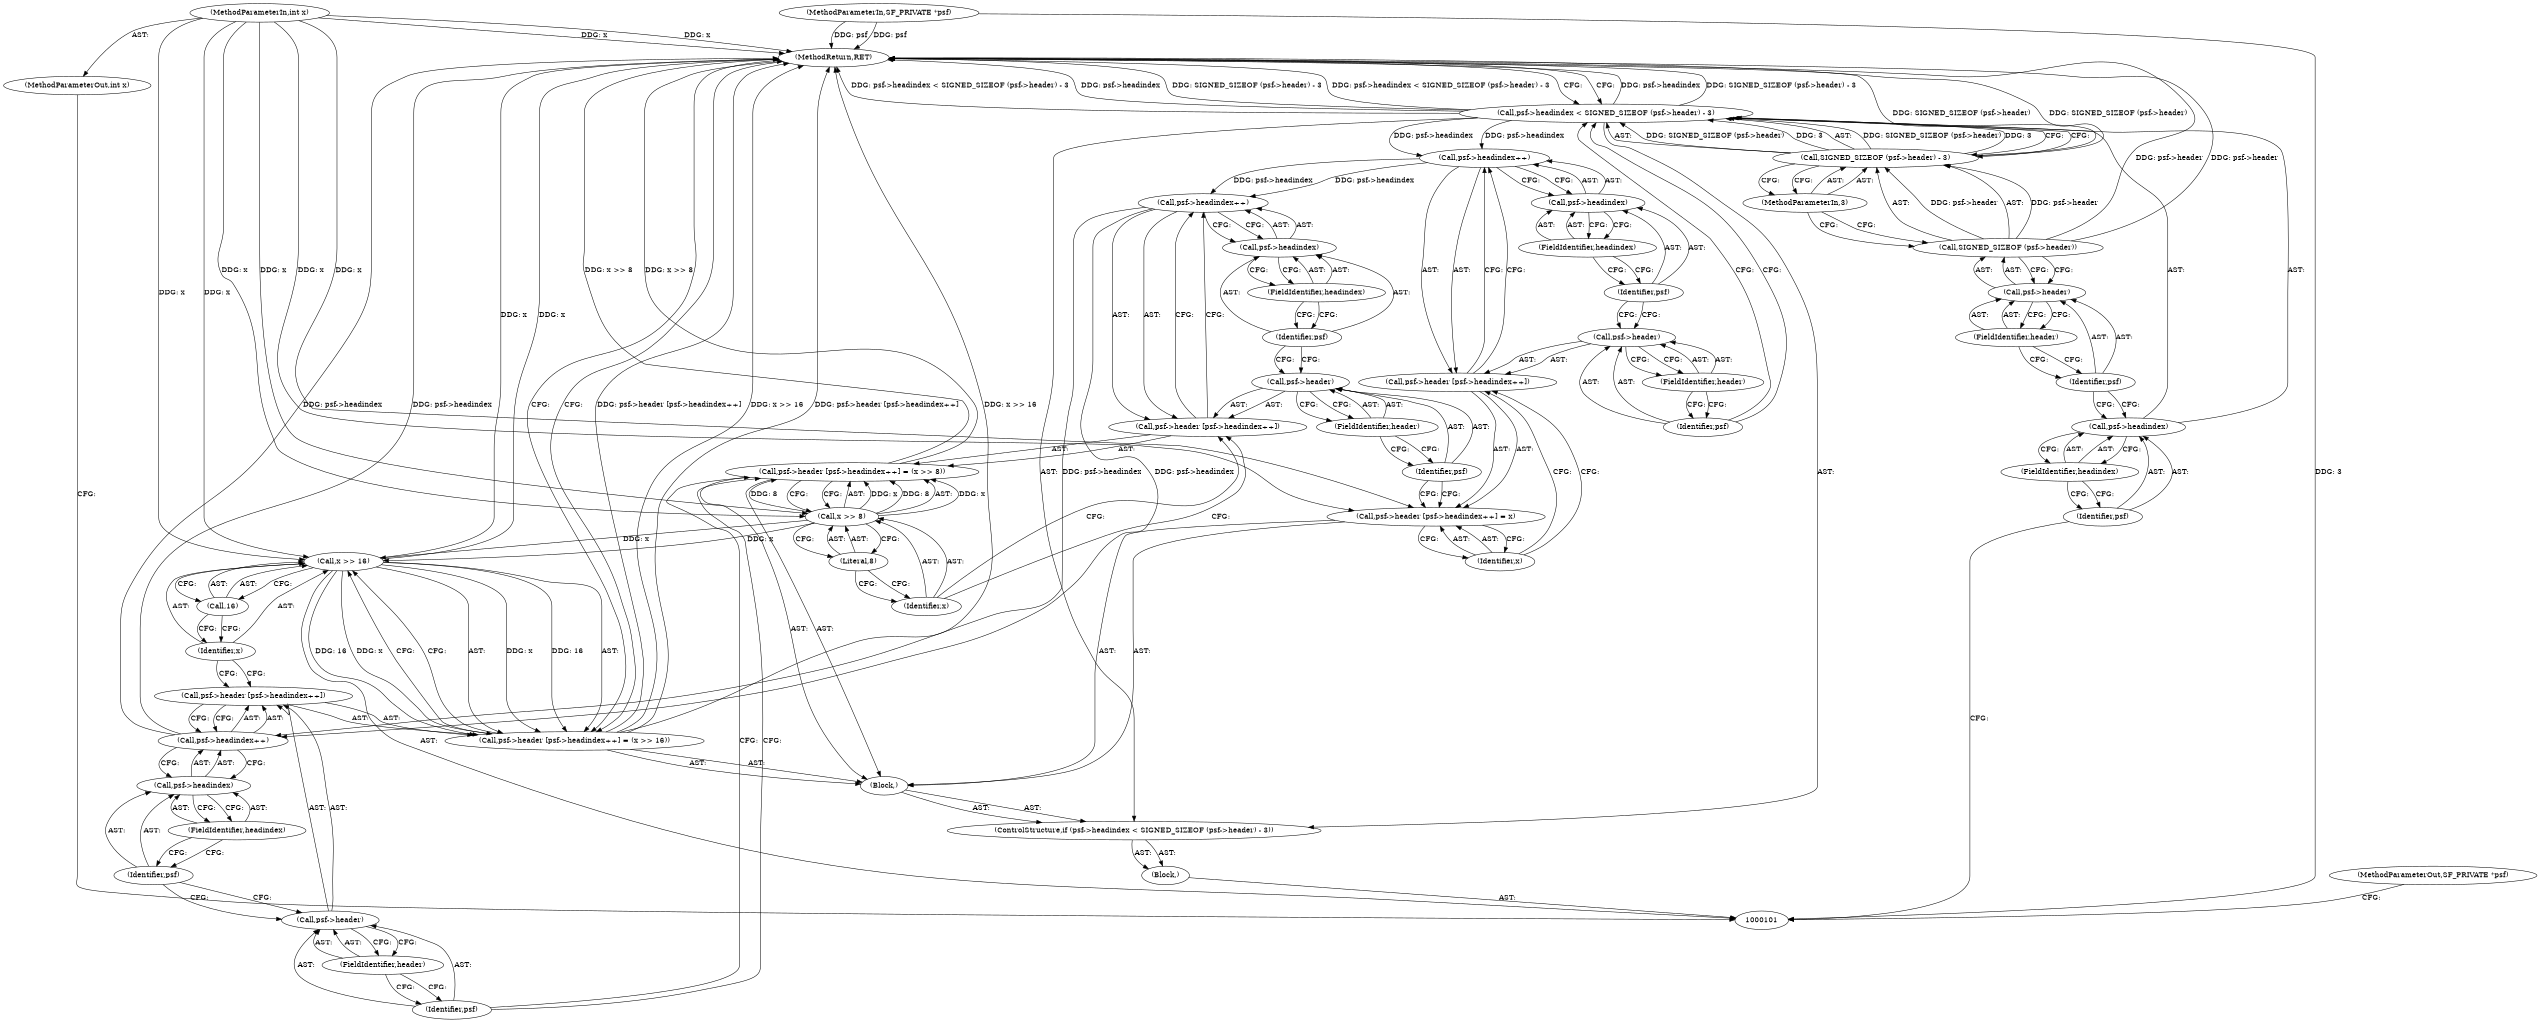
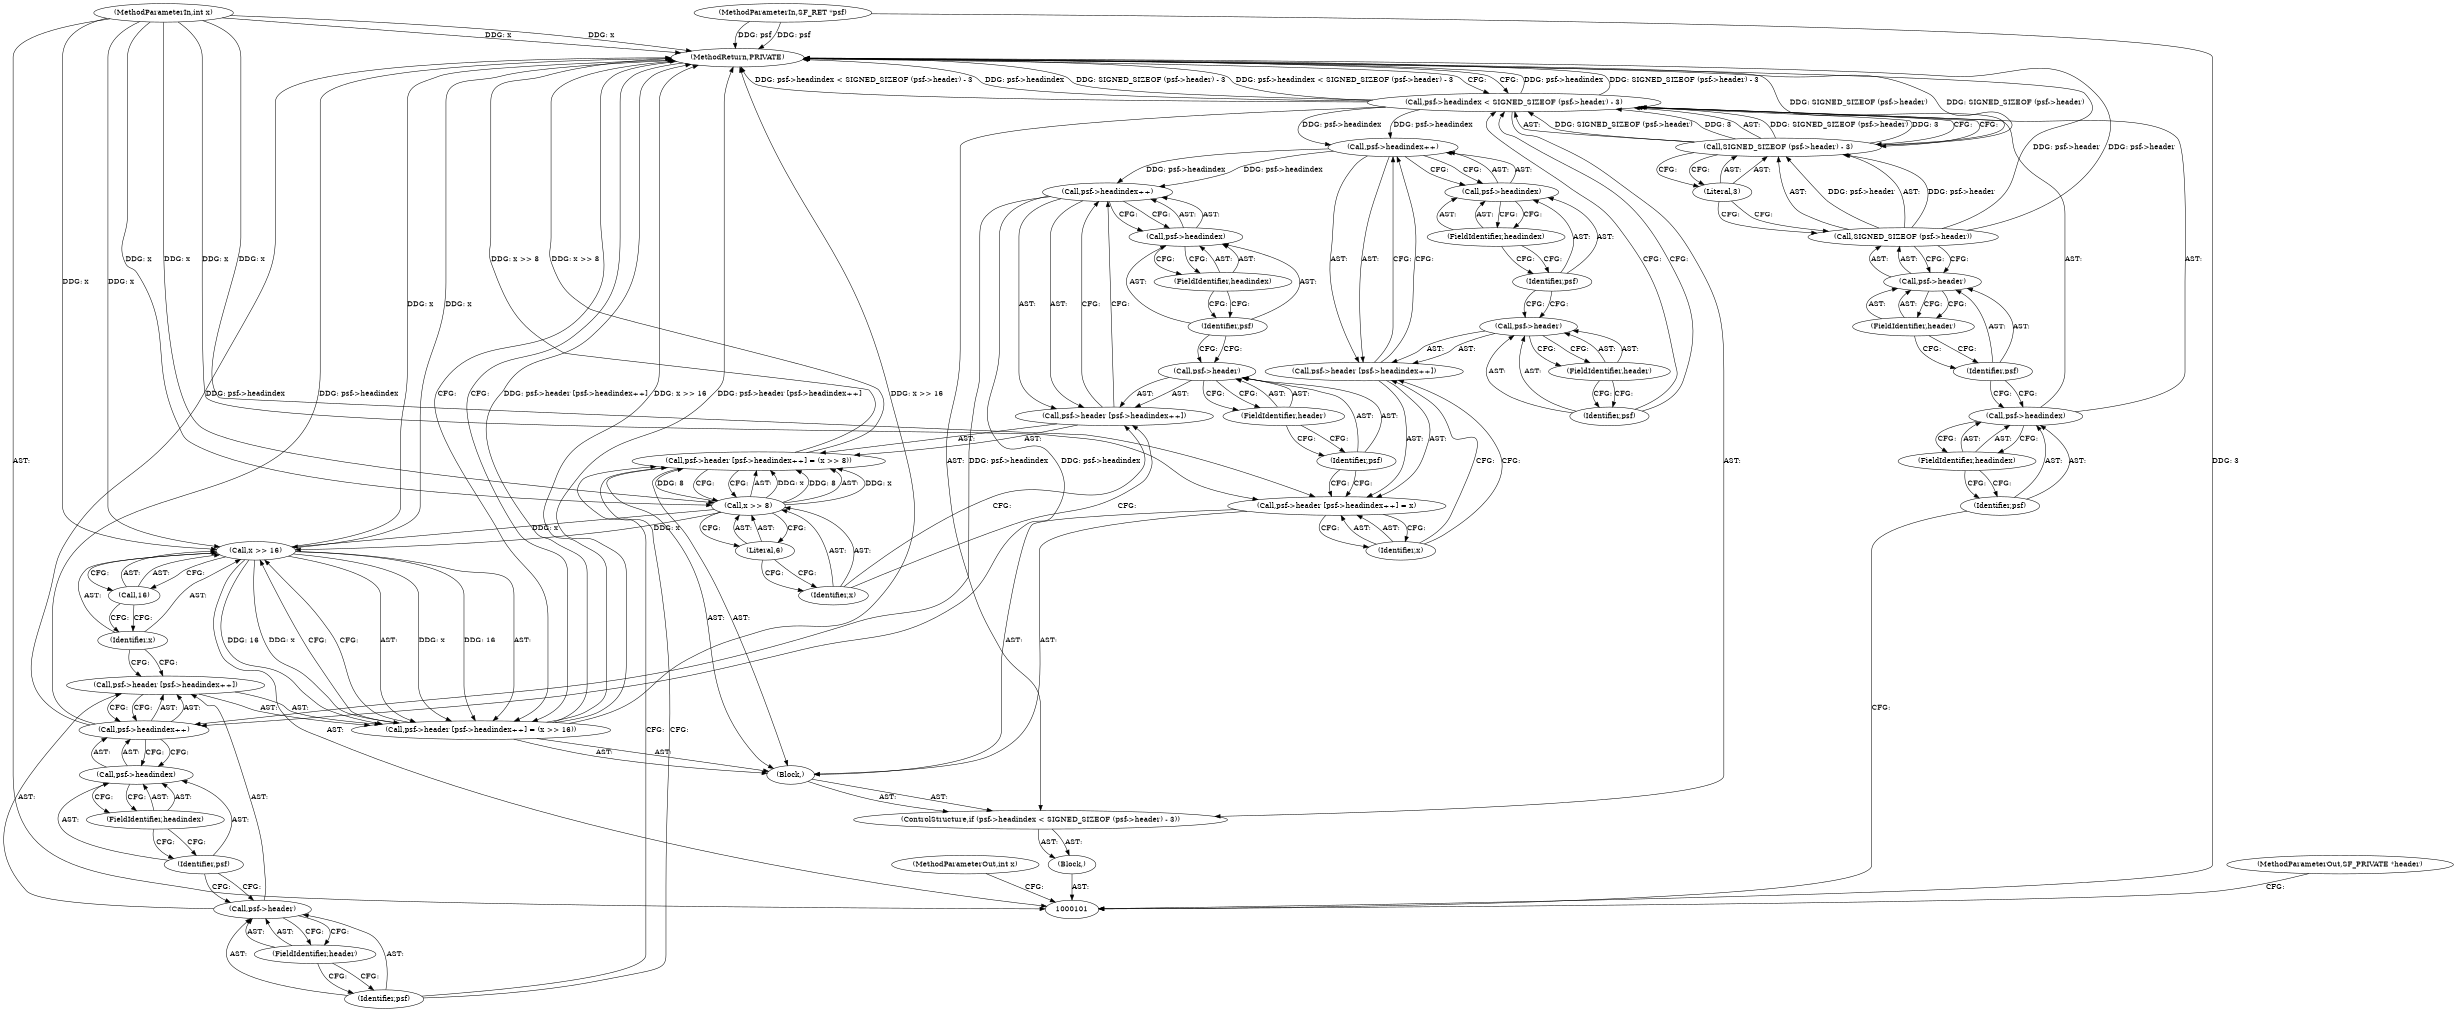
node "(MethodParameterIn,SF_PRIVATE *psf)": label "(MethodParameterIn,SF_PRIVATE *psf)" -> "(MethodParameterIn,SF_RET *psf)"
edge "(MethodParameterIn,int x)" -> "(MethodParameterOut,int x)": now "(MethodParameterIn,int x)" -> "1000101"
node "(MethodReturn,RET)": label "(MethodReturn,RET)" -> "(MethodReturn,PRIVATE)"
node "(MethodParameterIn,3)": label "(MethodParameterIn,3)" -> "(Literal,3)"
node "(Literal,8)": label "(Literal,8)" -> "(Literal,6)"
node "(MethodParameterOut,SF_PRIVATE *psf)": label "(MethodParameterOut,SF_PRIVATE *psf)" -> "(MethodParameterOut,SF_PRIVATE *header)"
